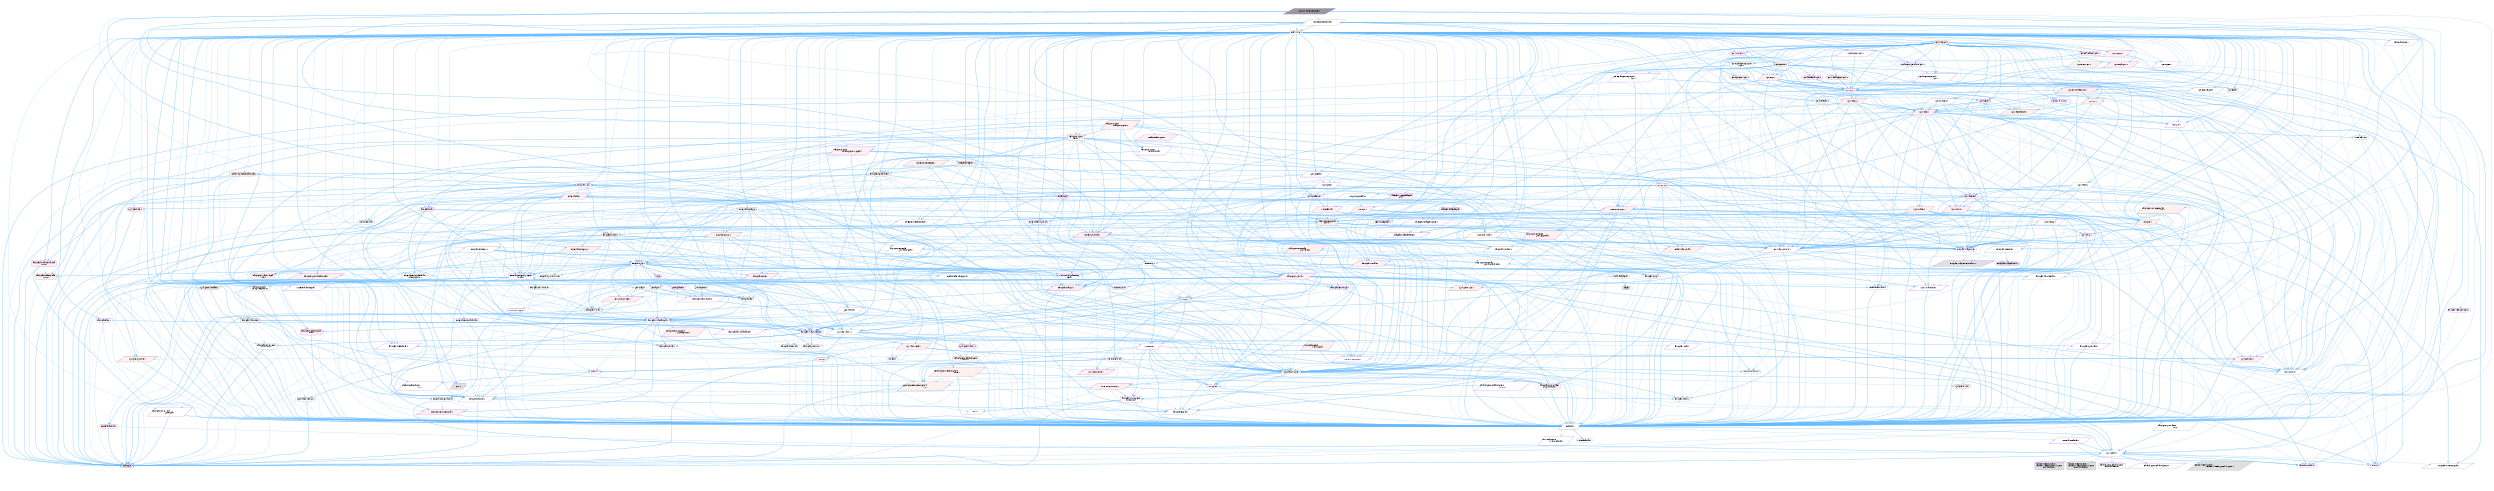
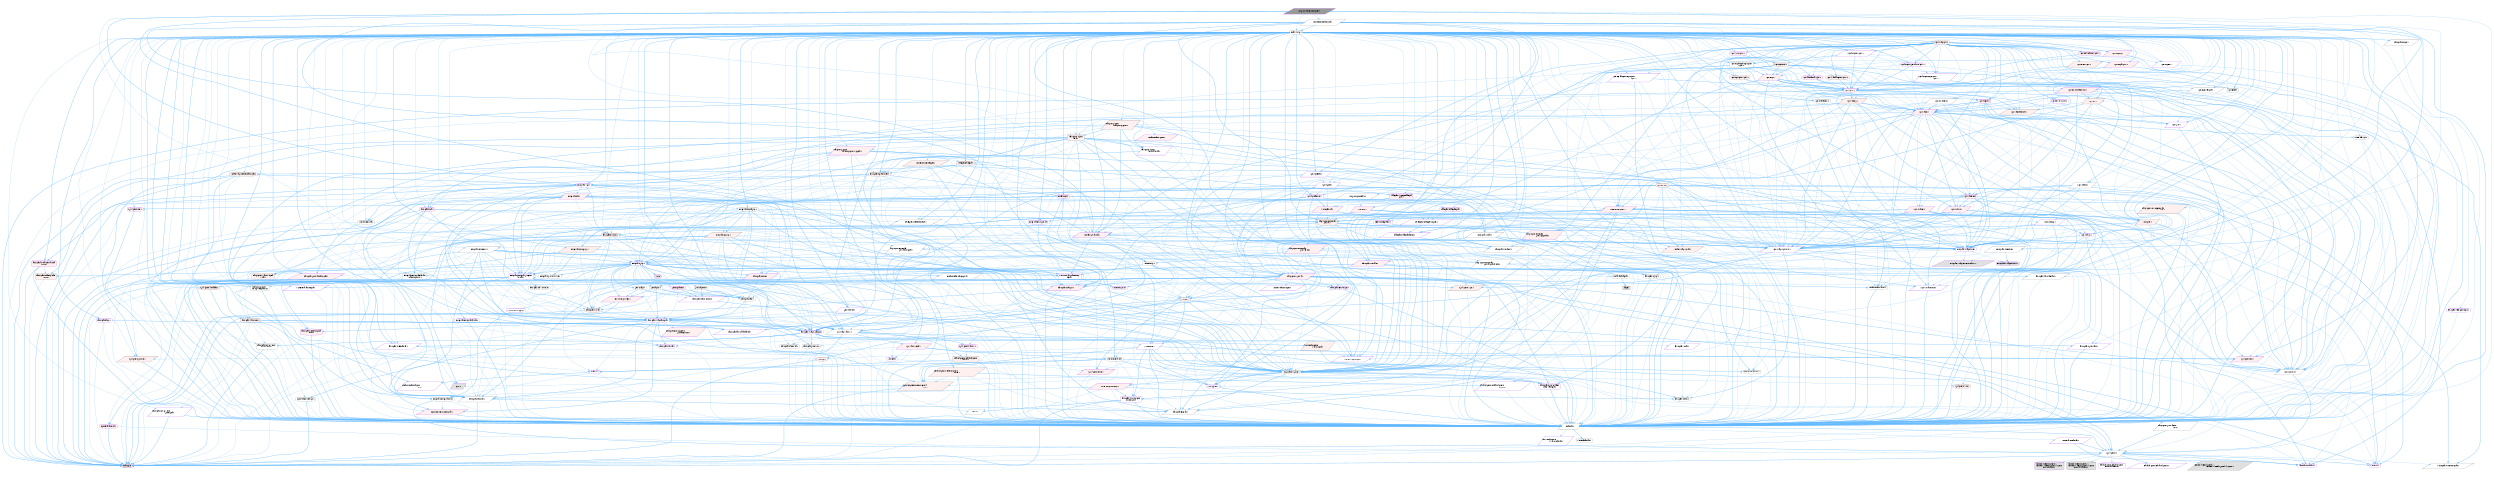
node "Misc/CompressionFlags.h": added
node "Templates/IsArrayOrRefOf ContainerHelpers.h": label "Templates/IsArrayOrRefOf ContainerHelpers.h" -> "Templates/IsArrayOrRefOf TypeByPredicate.h"
